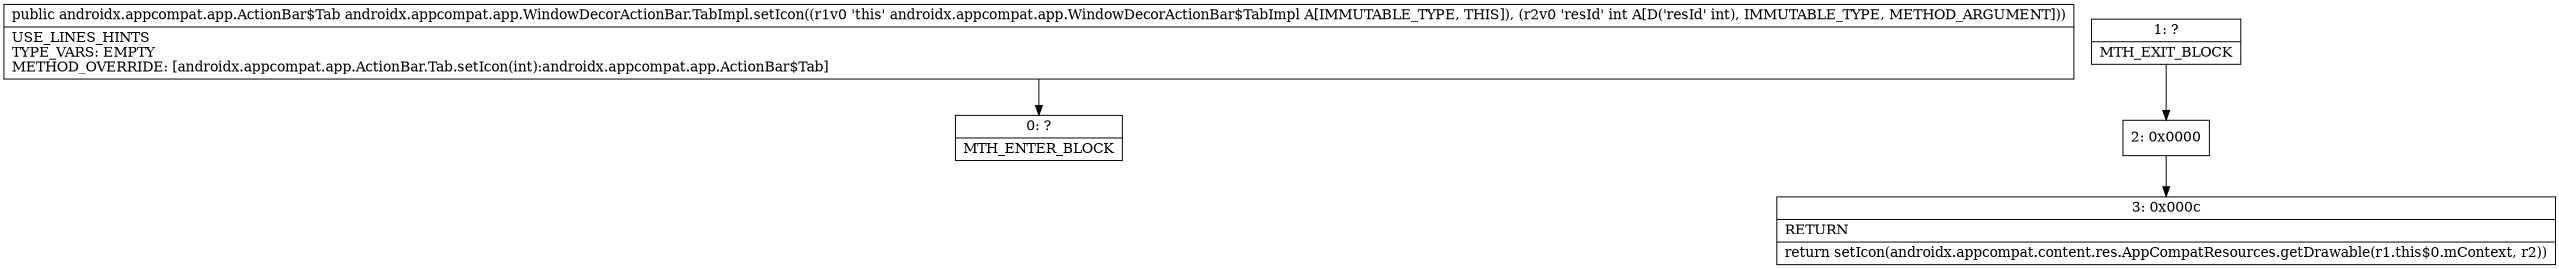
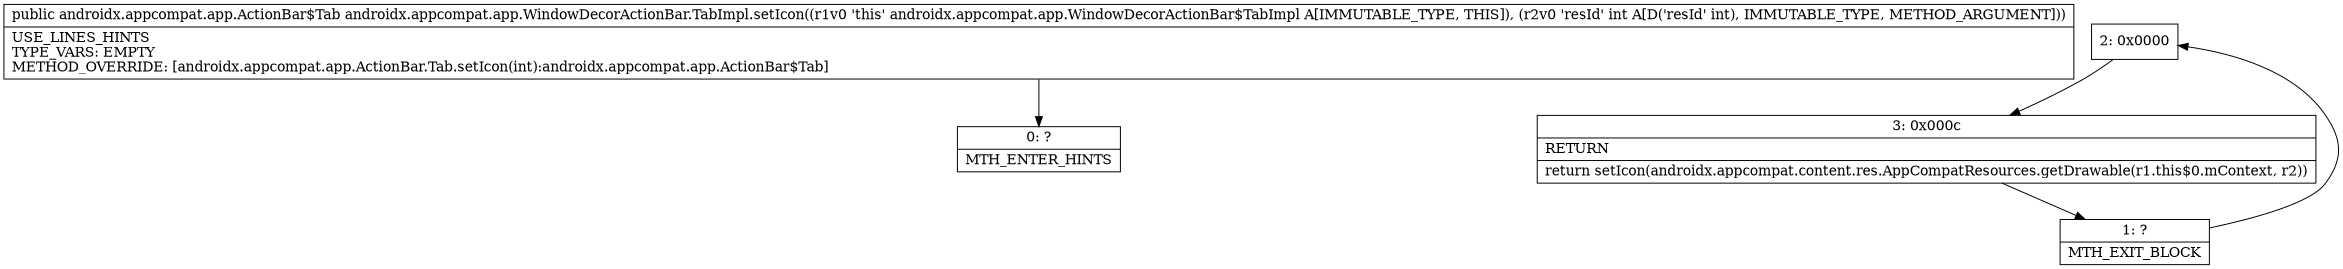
node "0: ?": text "MTH_ENTER_BLOCK" -> "MTH_ENTER_HINTS"
edge "3: 0x000c" -> "1: ?": added
